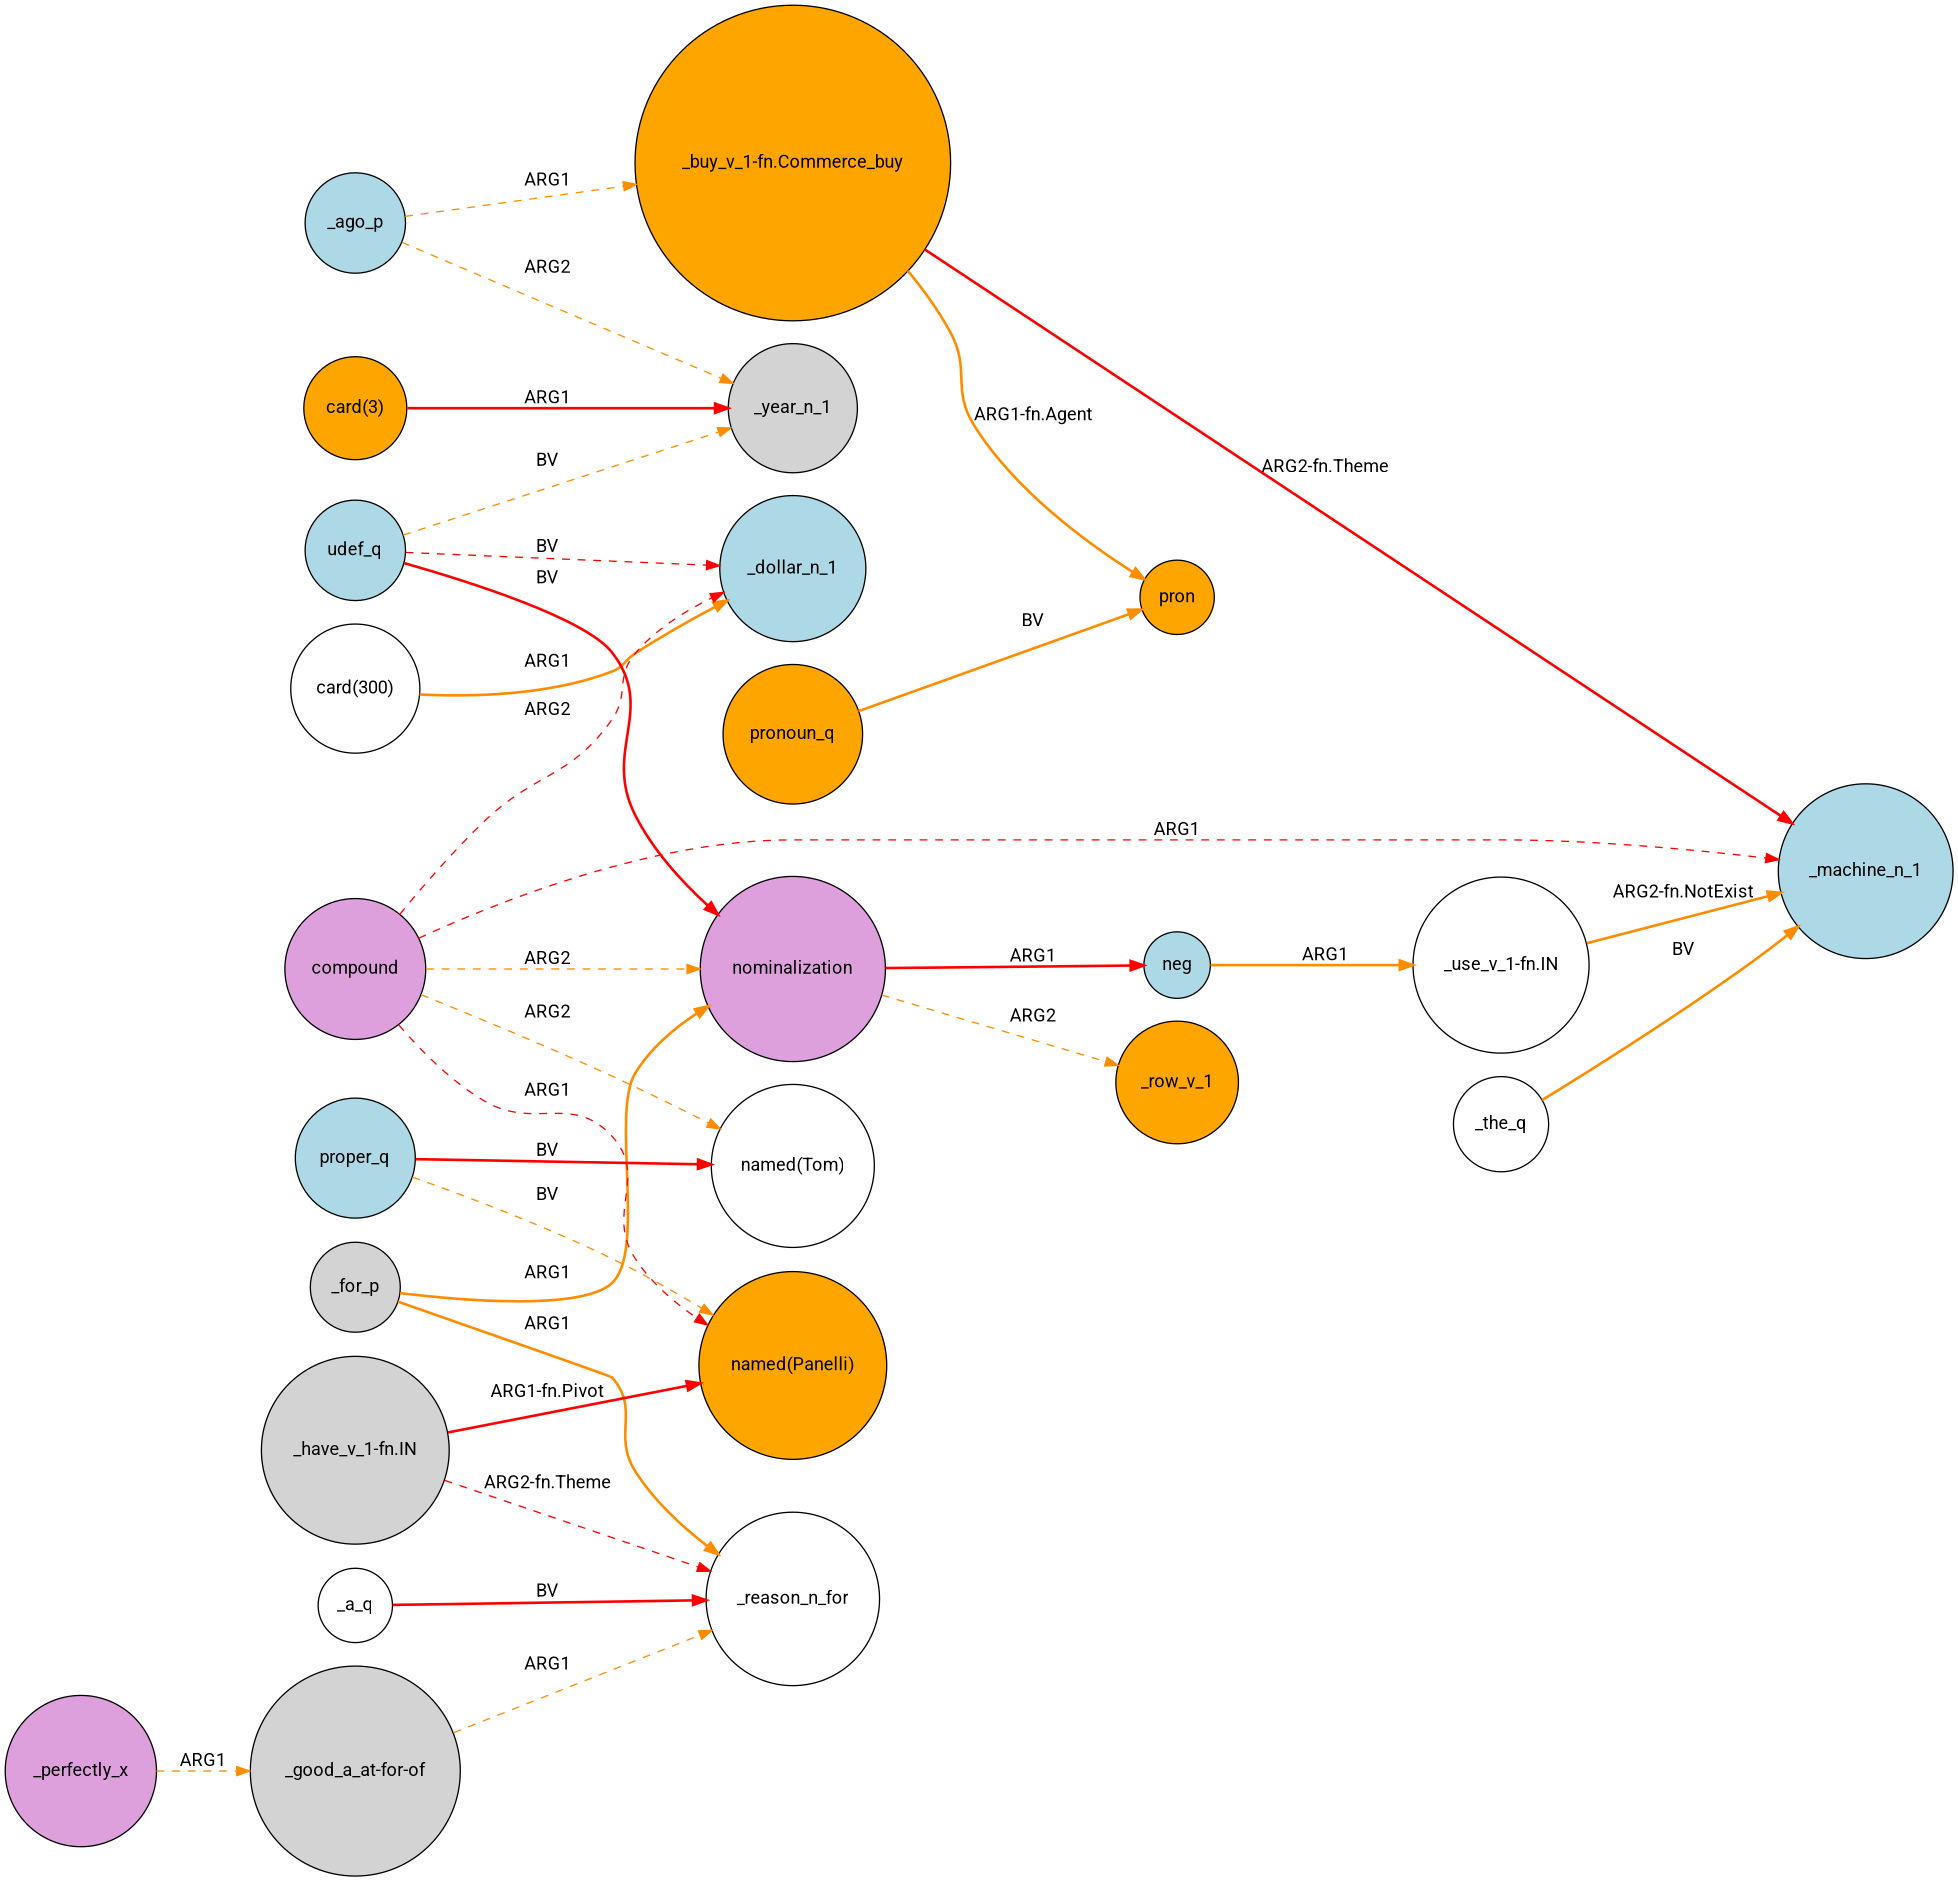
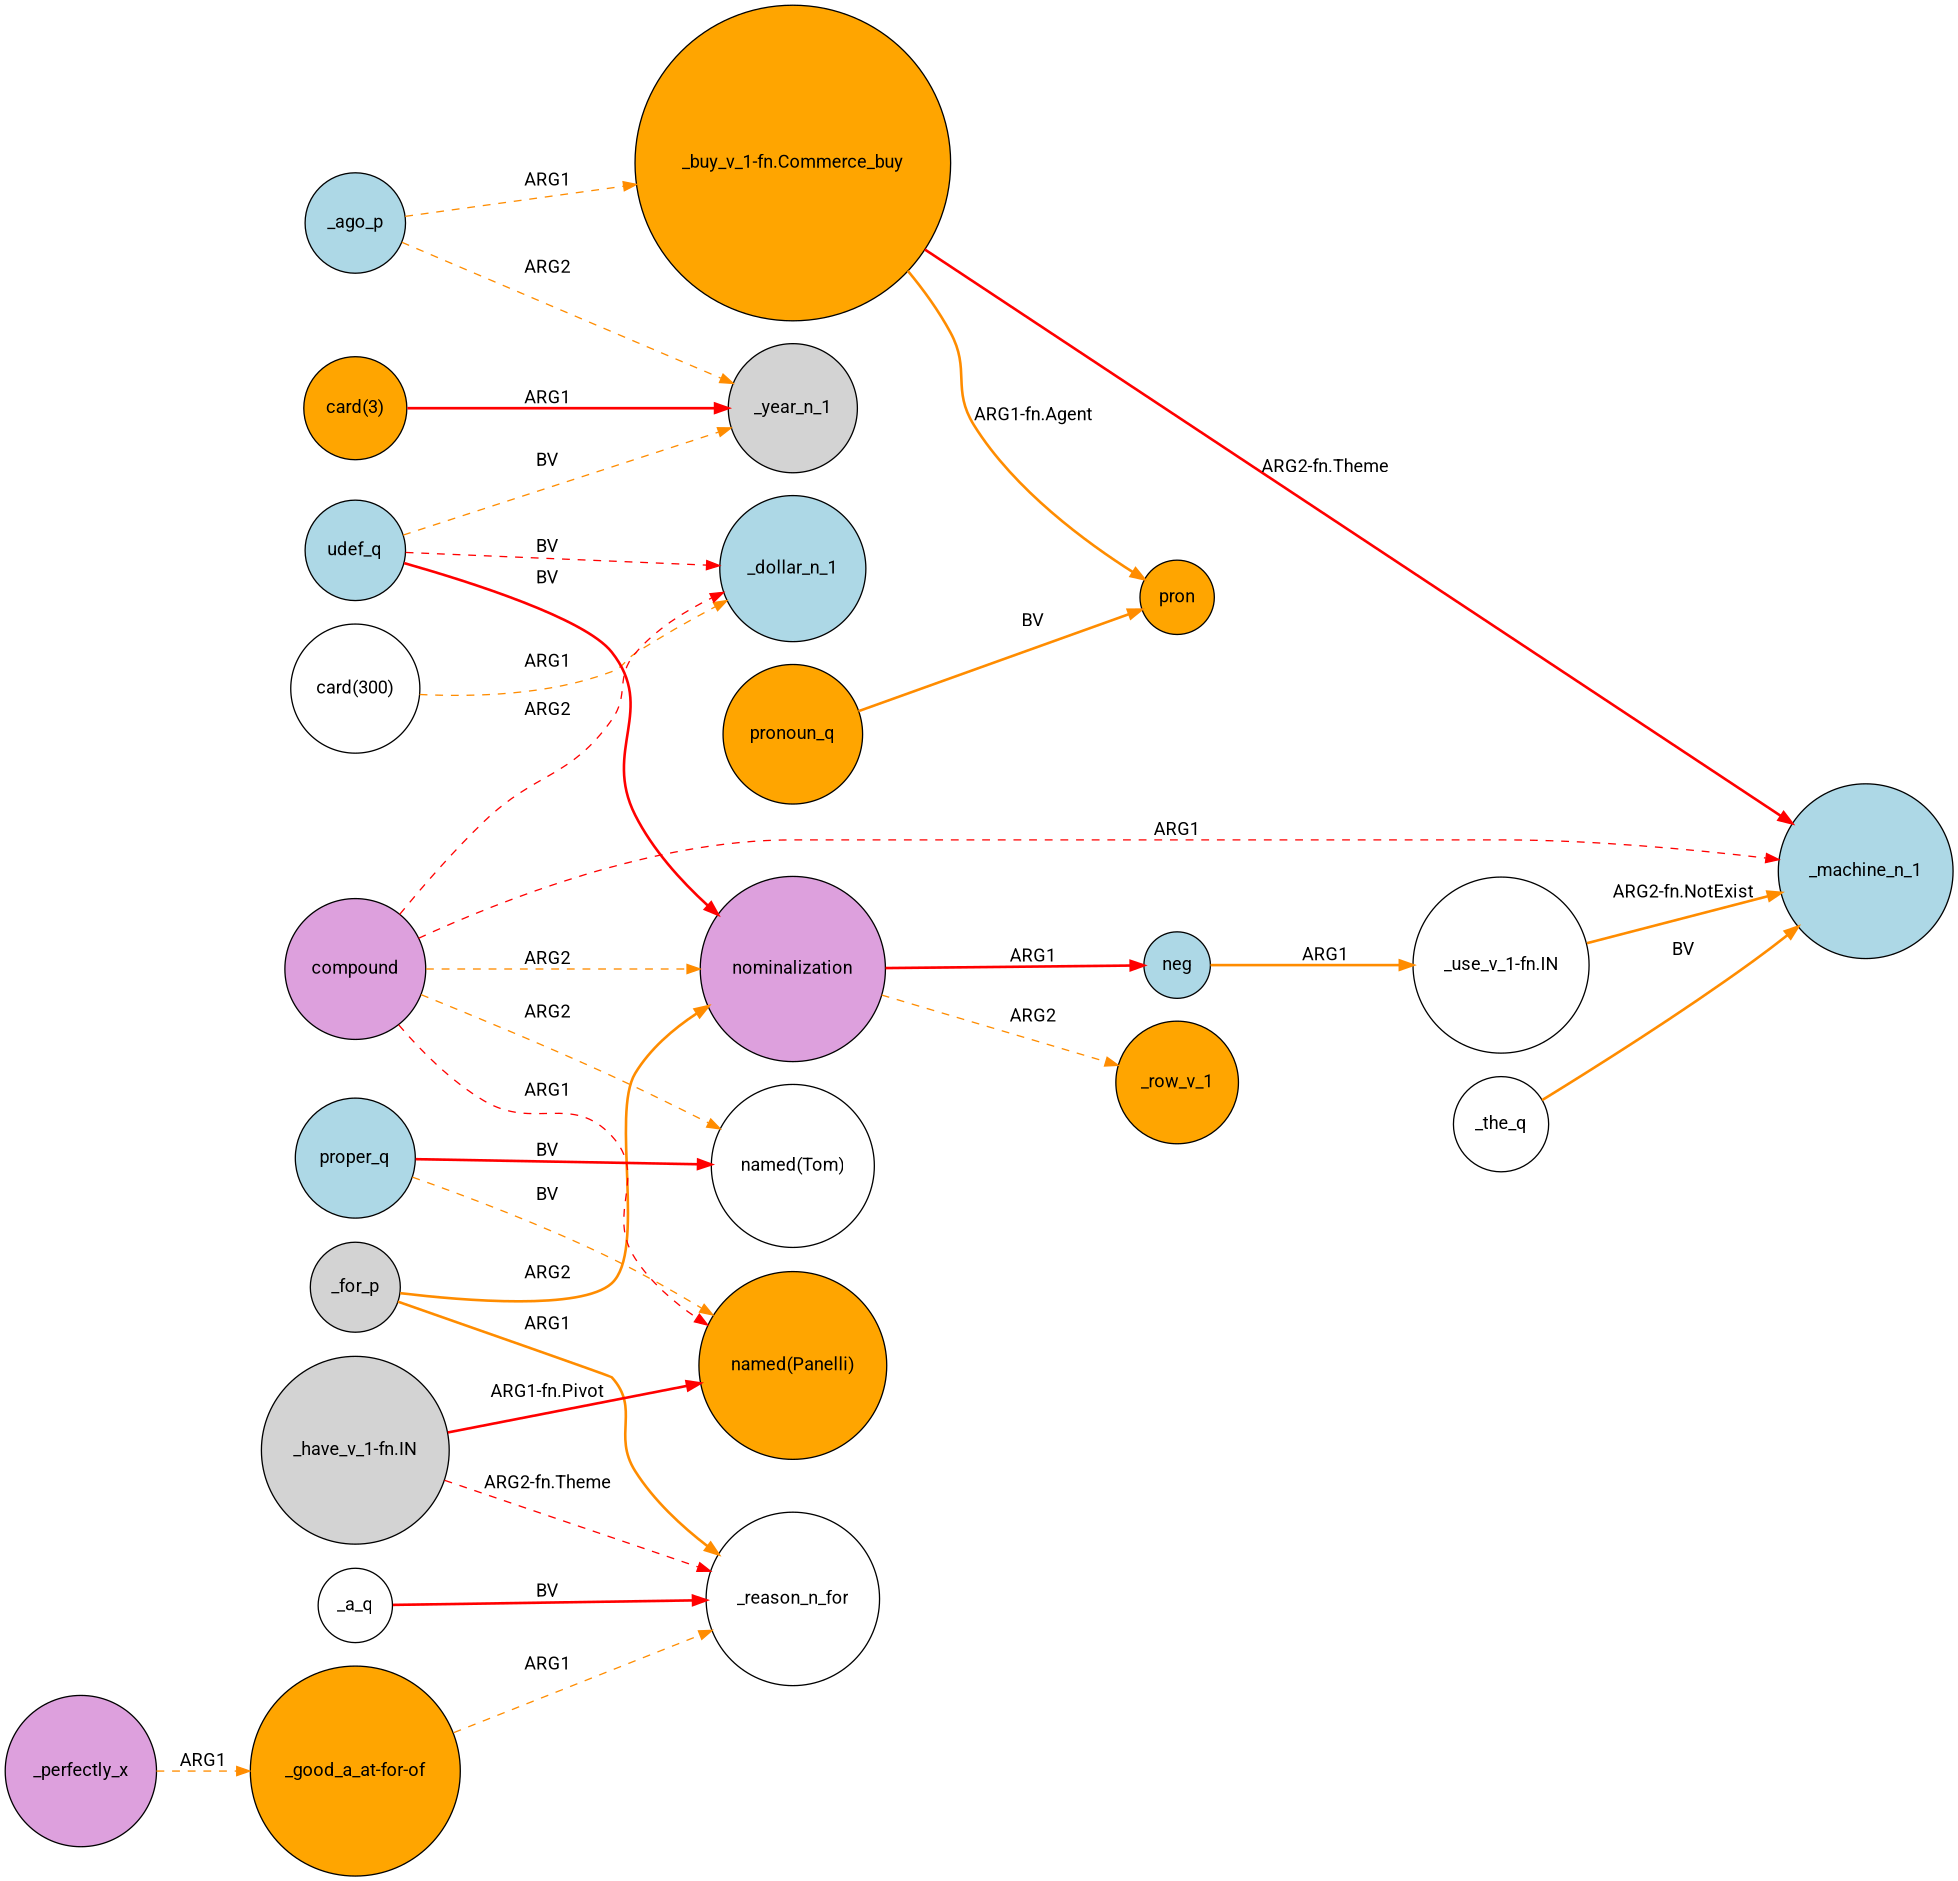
edge "card(300)" -> "_dollar_n_1": style bold -> dashed
edge "_for_p" -> "nominalization": label "ARG1" -> "ARG2"
node "_good_a_at-for-of": fillcolor lightgrey -> orange
